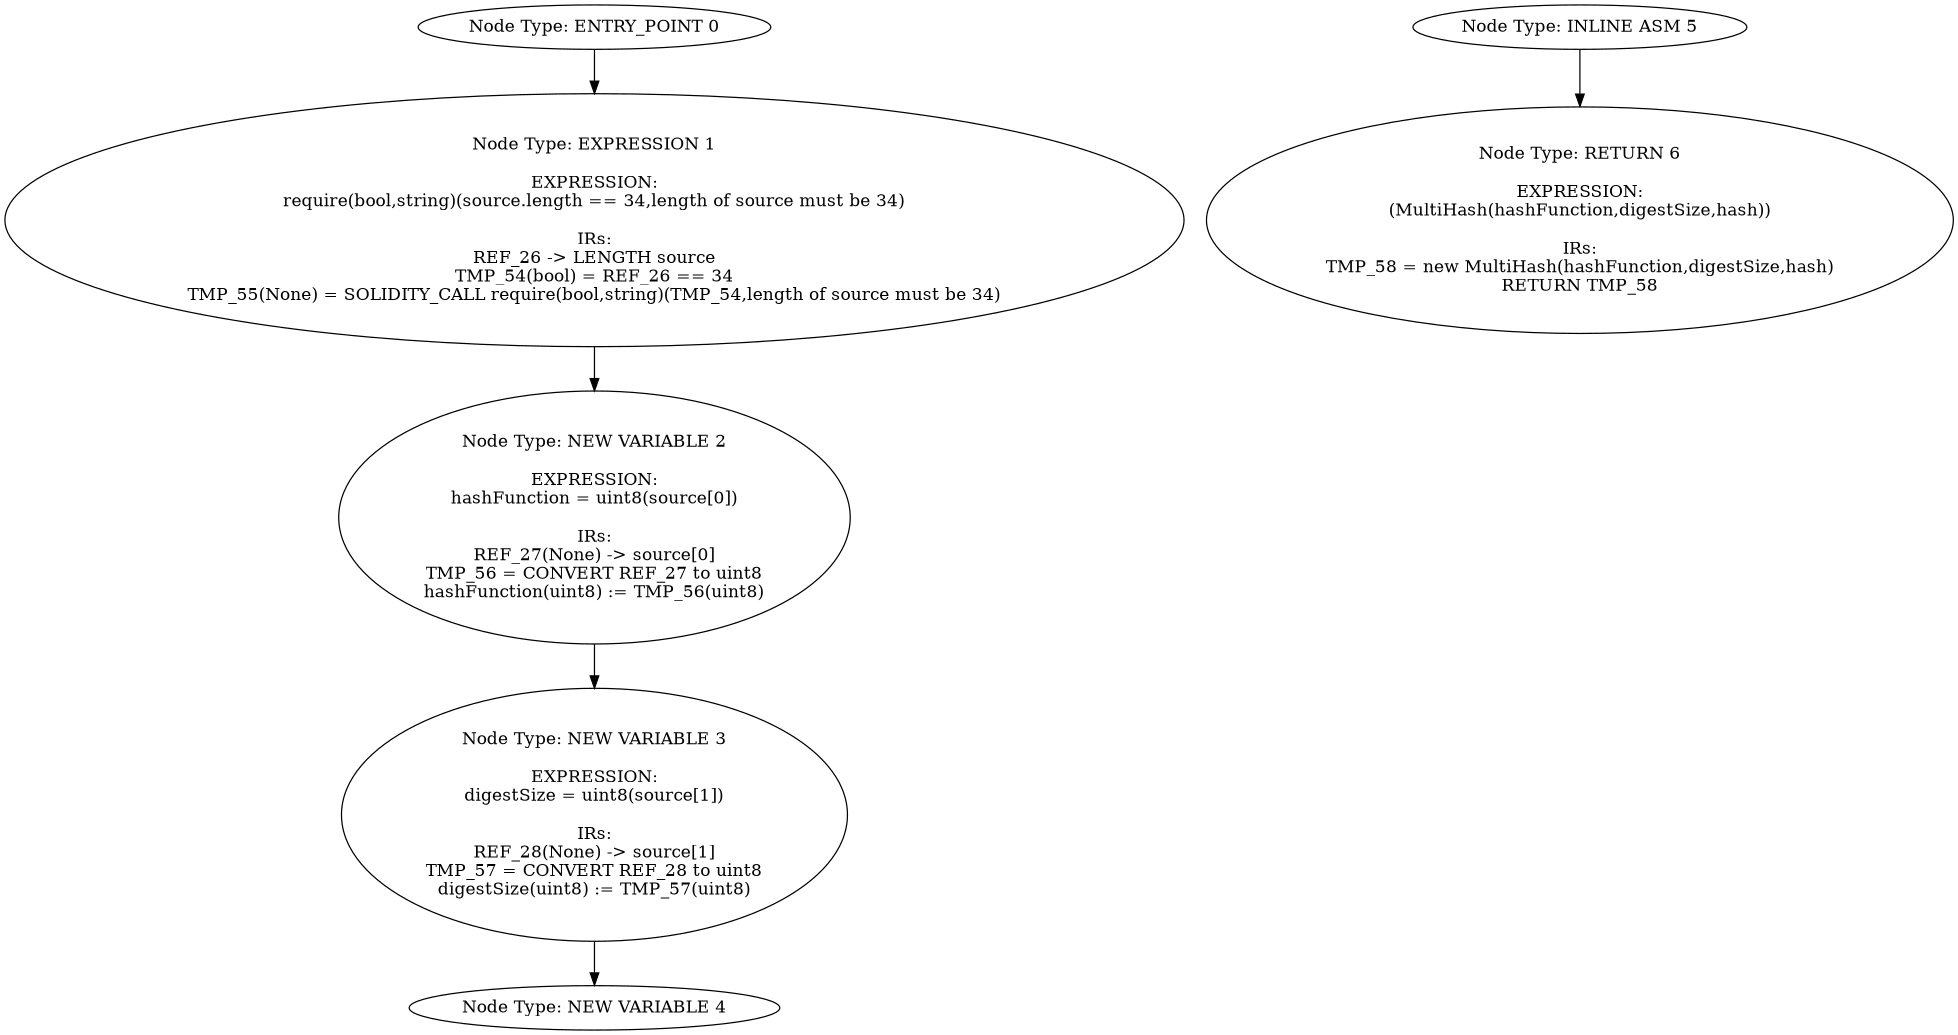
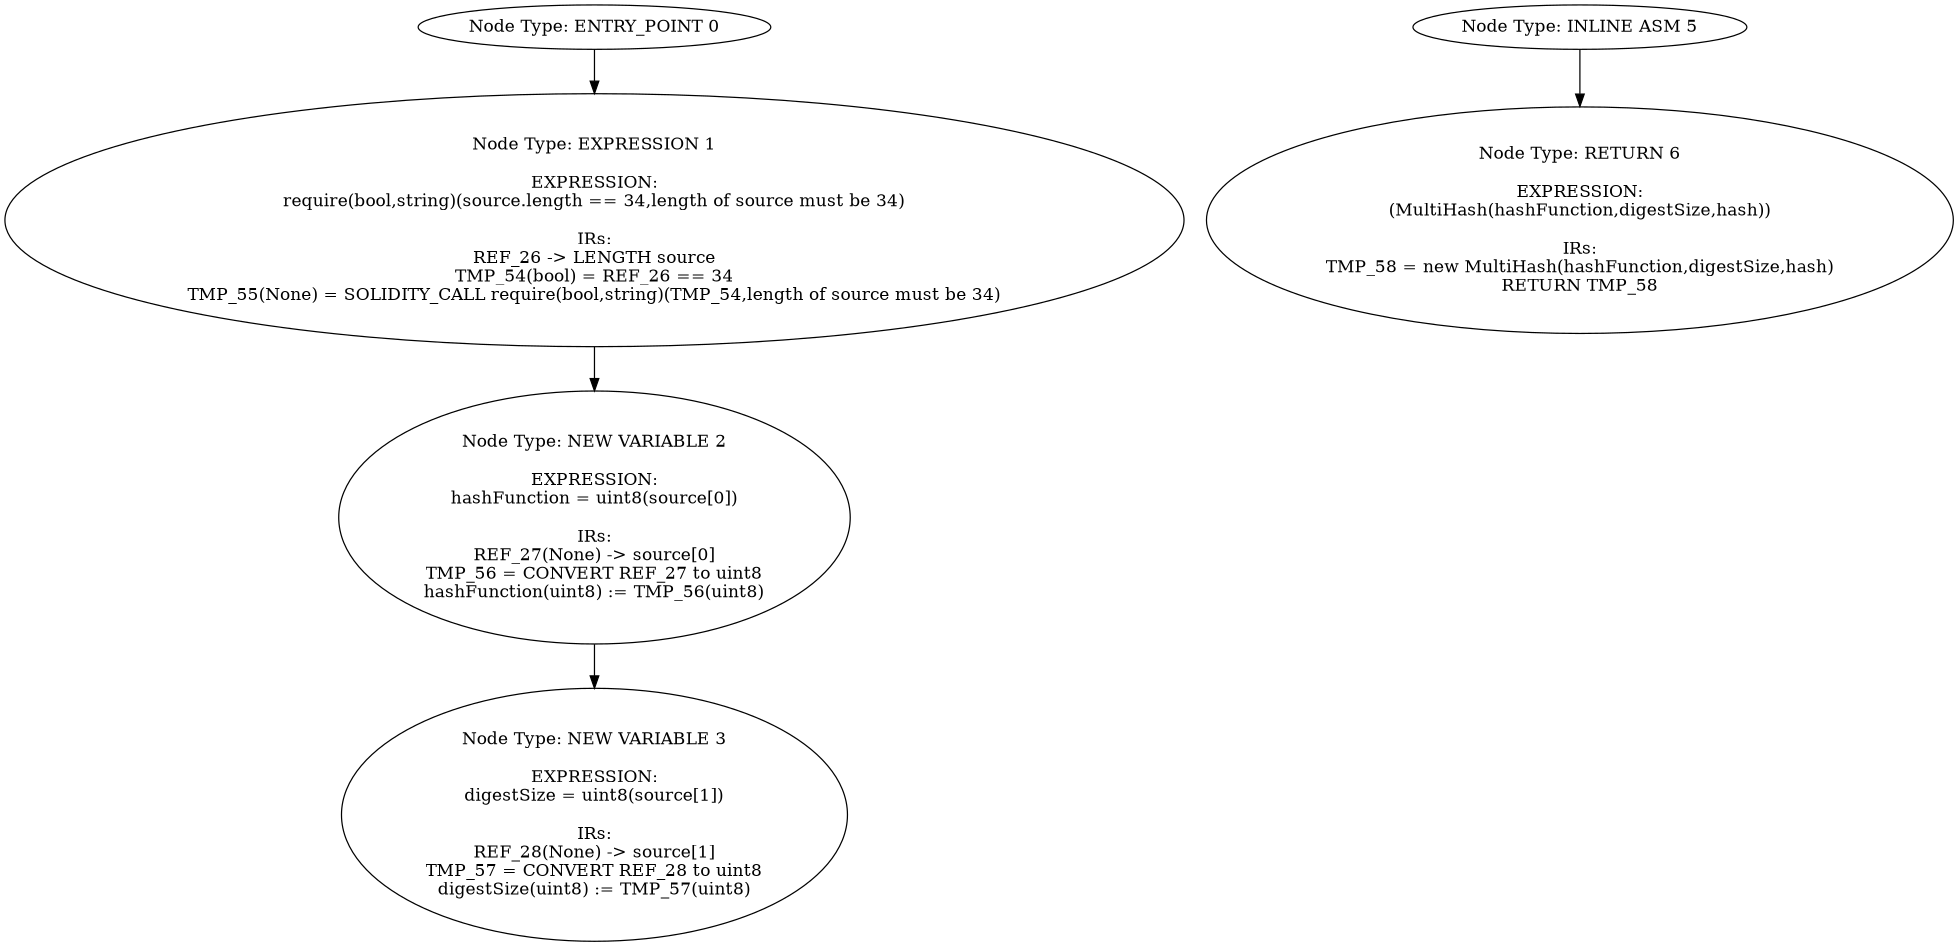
node "Node Type: NEW VARIABLE 4": removed
